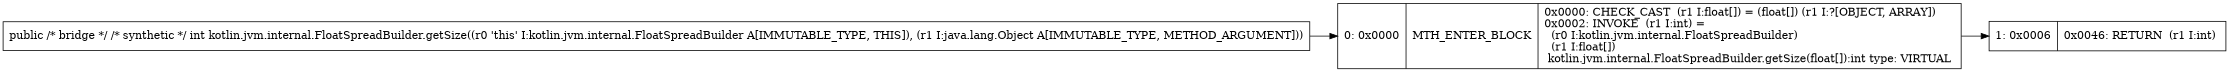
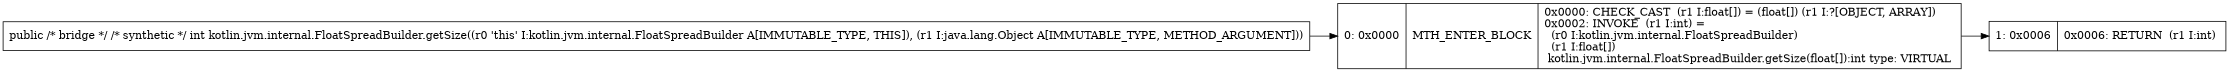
node "1: 0x0006": text "0x0046: RETURN  (r1 I:int)" -> "0x0006: RETURN  (r1 I:int)"
